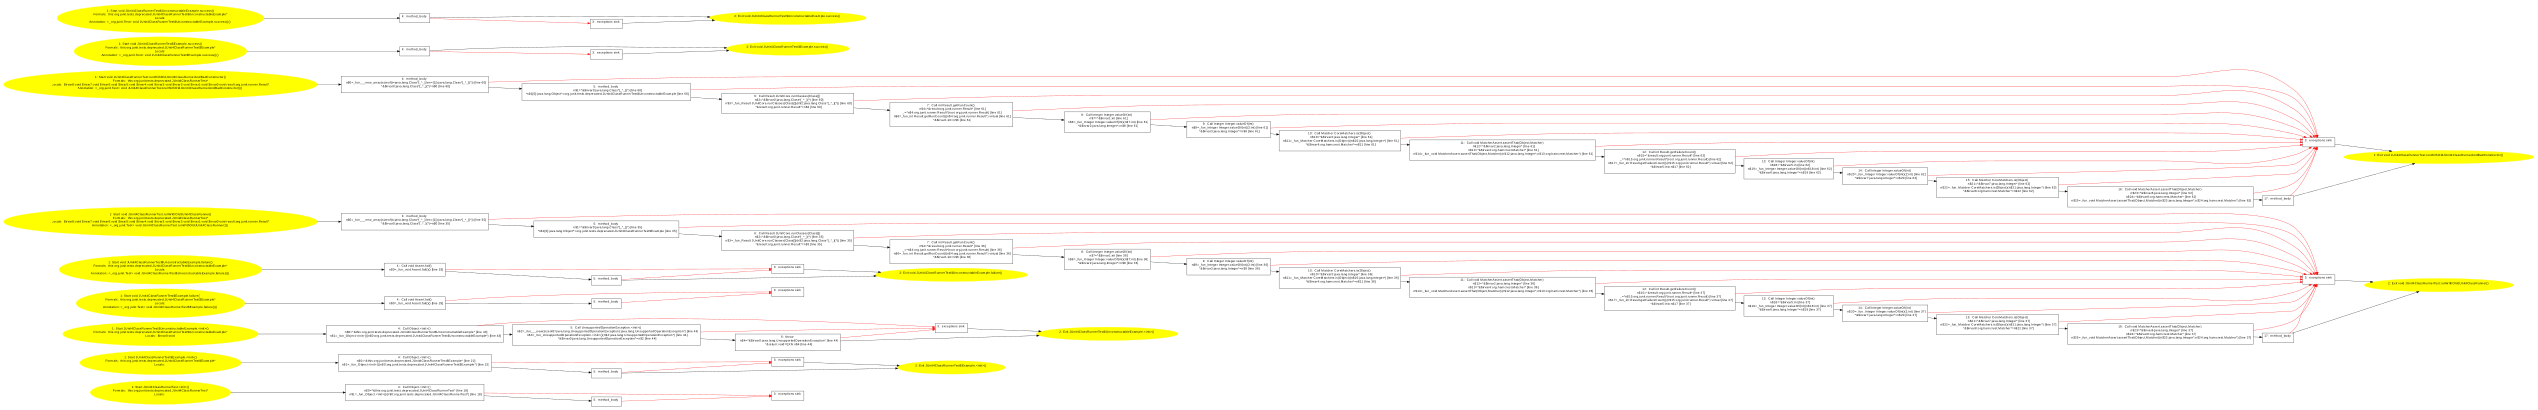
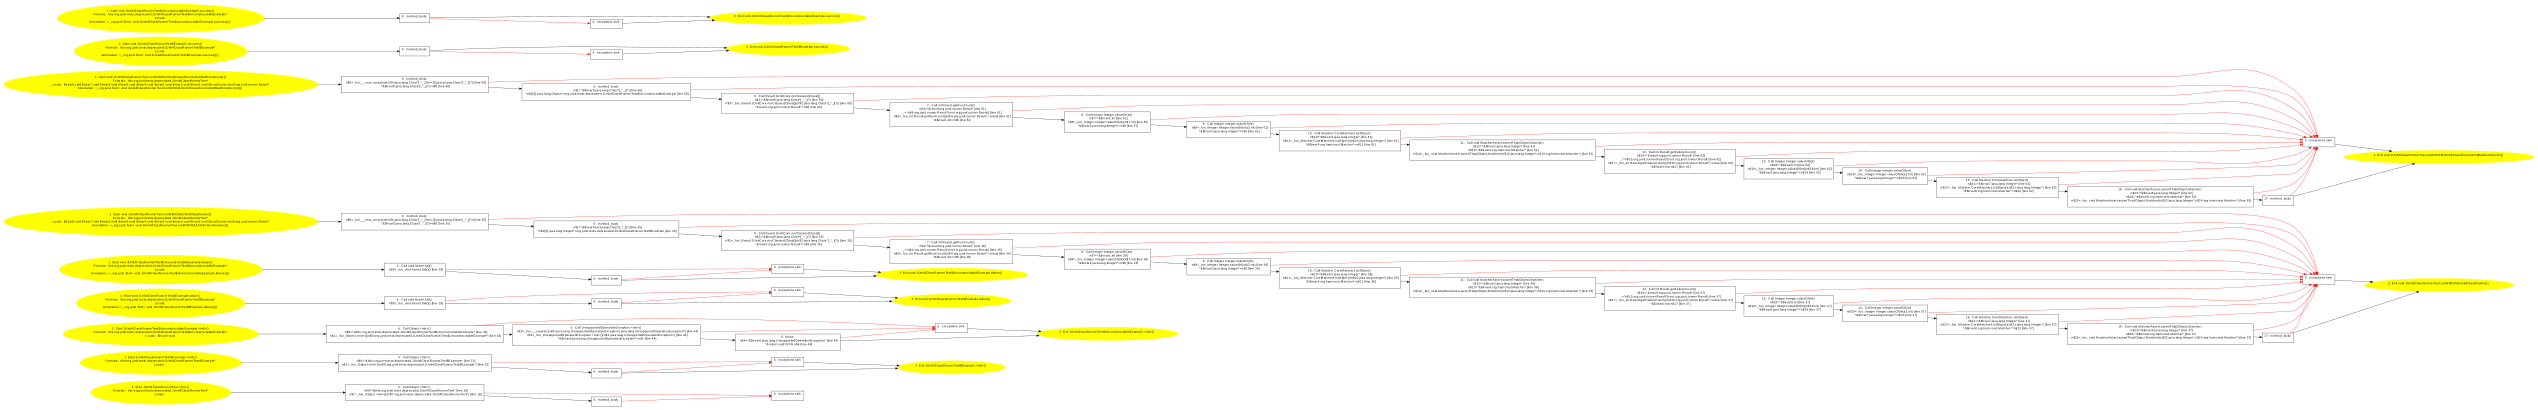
node "2: Exit void JUnit4ClassRunnerTest$Example.failure()": added
